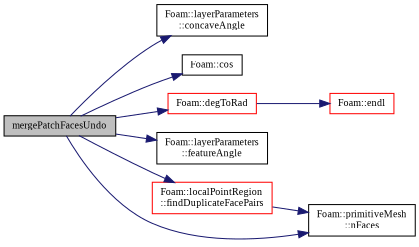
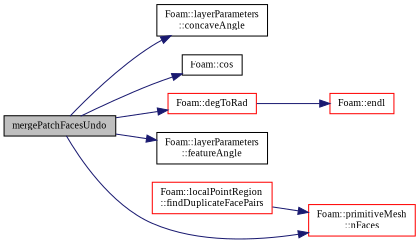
edge "mergePatchFacesUndo" -> "Foam::localPointRegion ::findDuplicateFacePairs": removed
node "Foam::primitiveMesh ::nFaces": color black -> red
